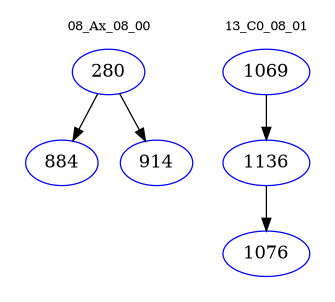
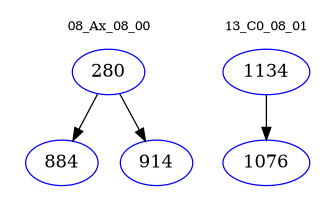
node "1069": removed
node "1136": label "1136" -> "1134"
